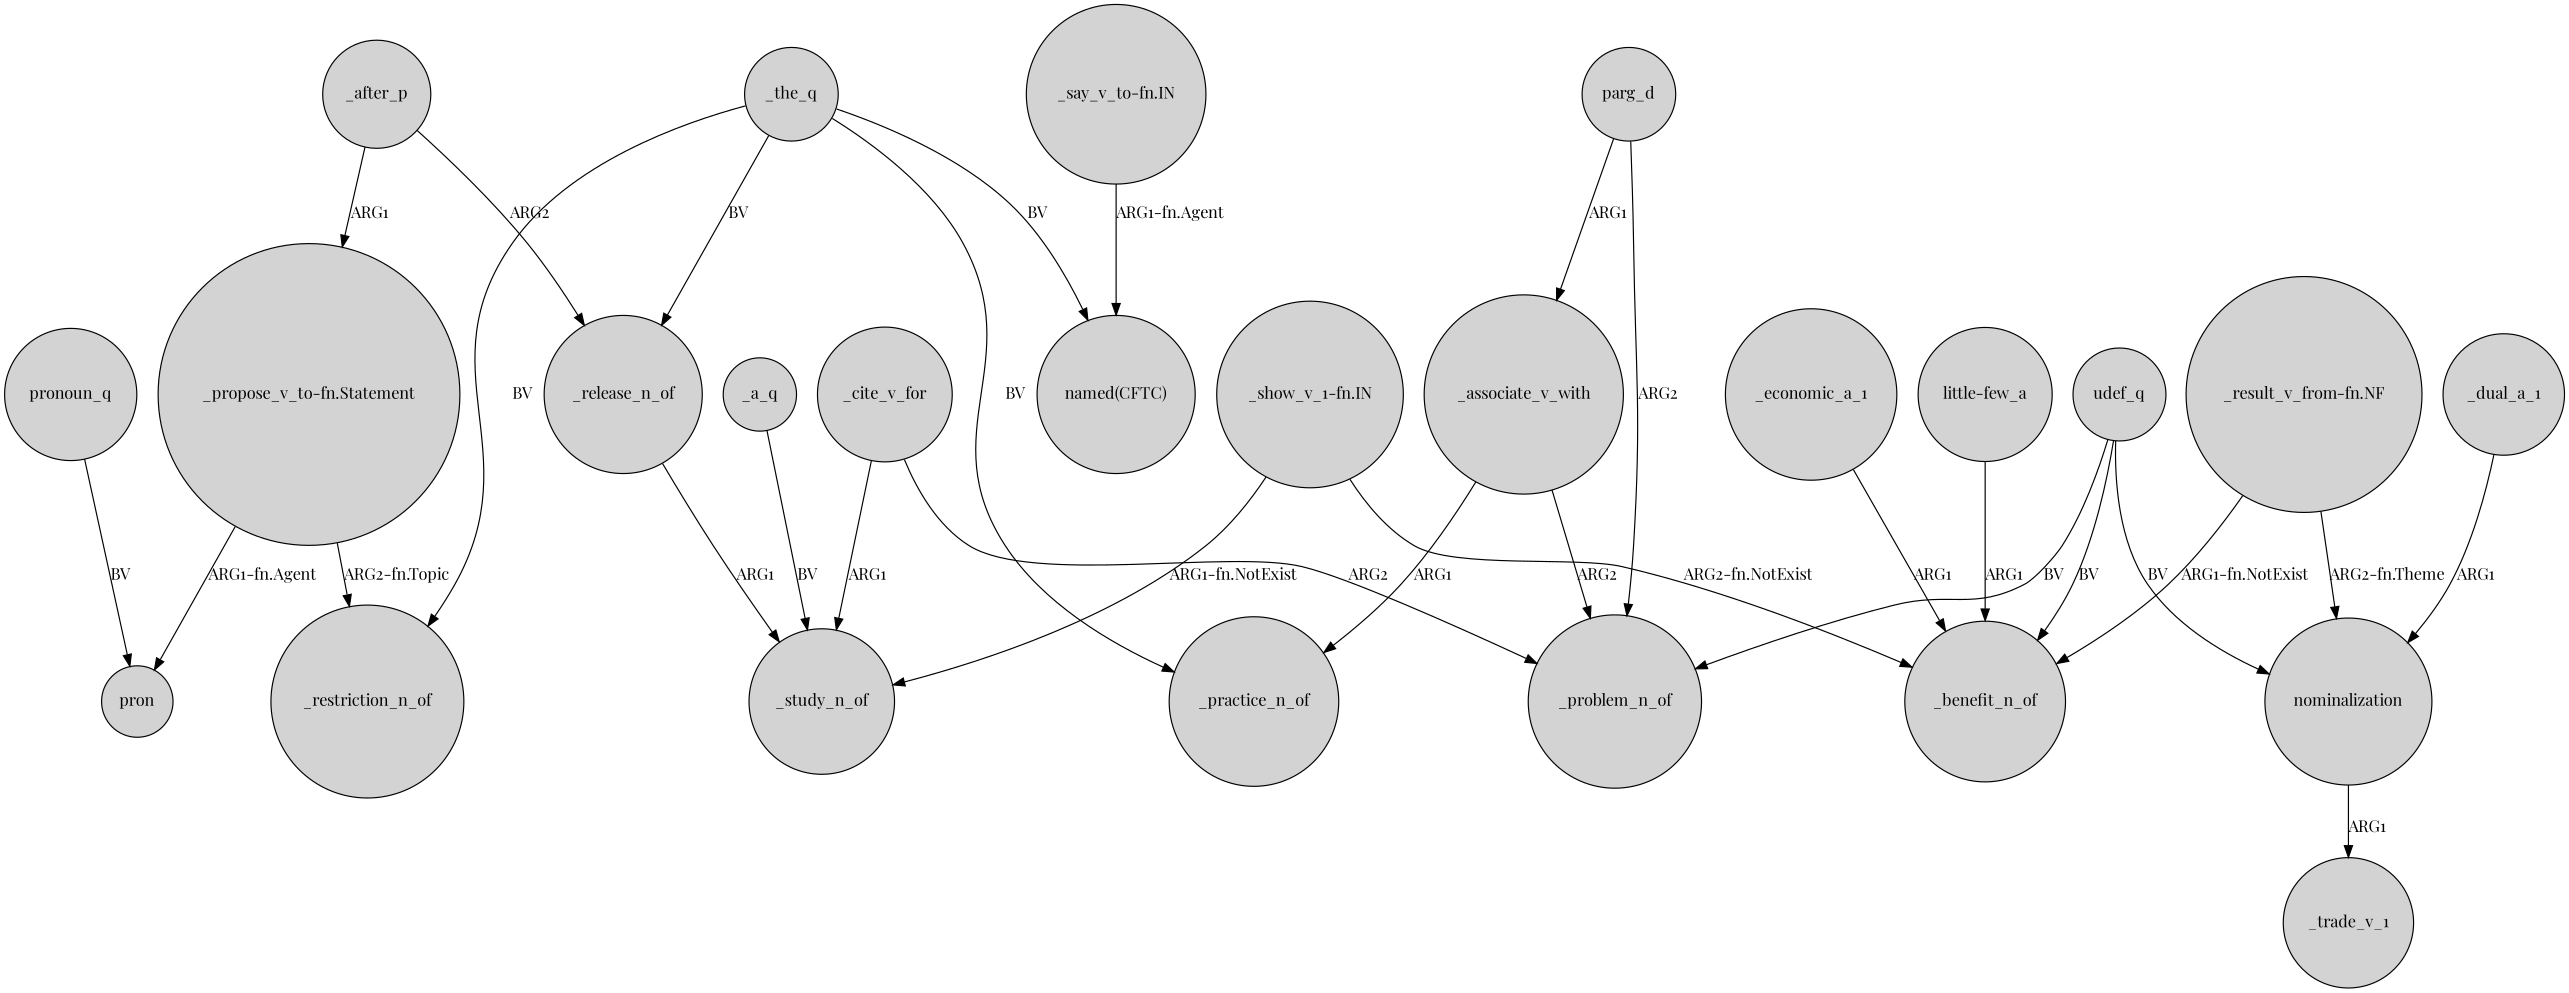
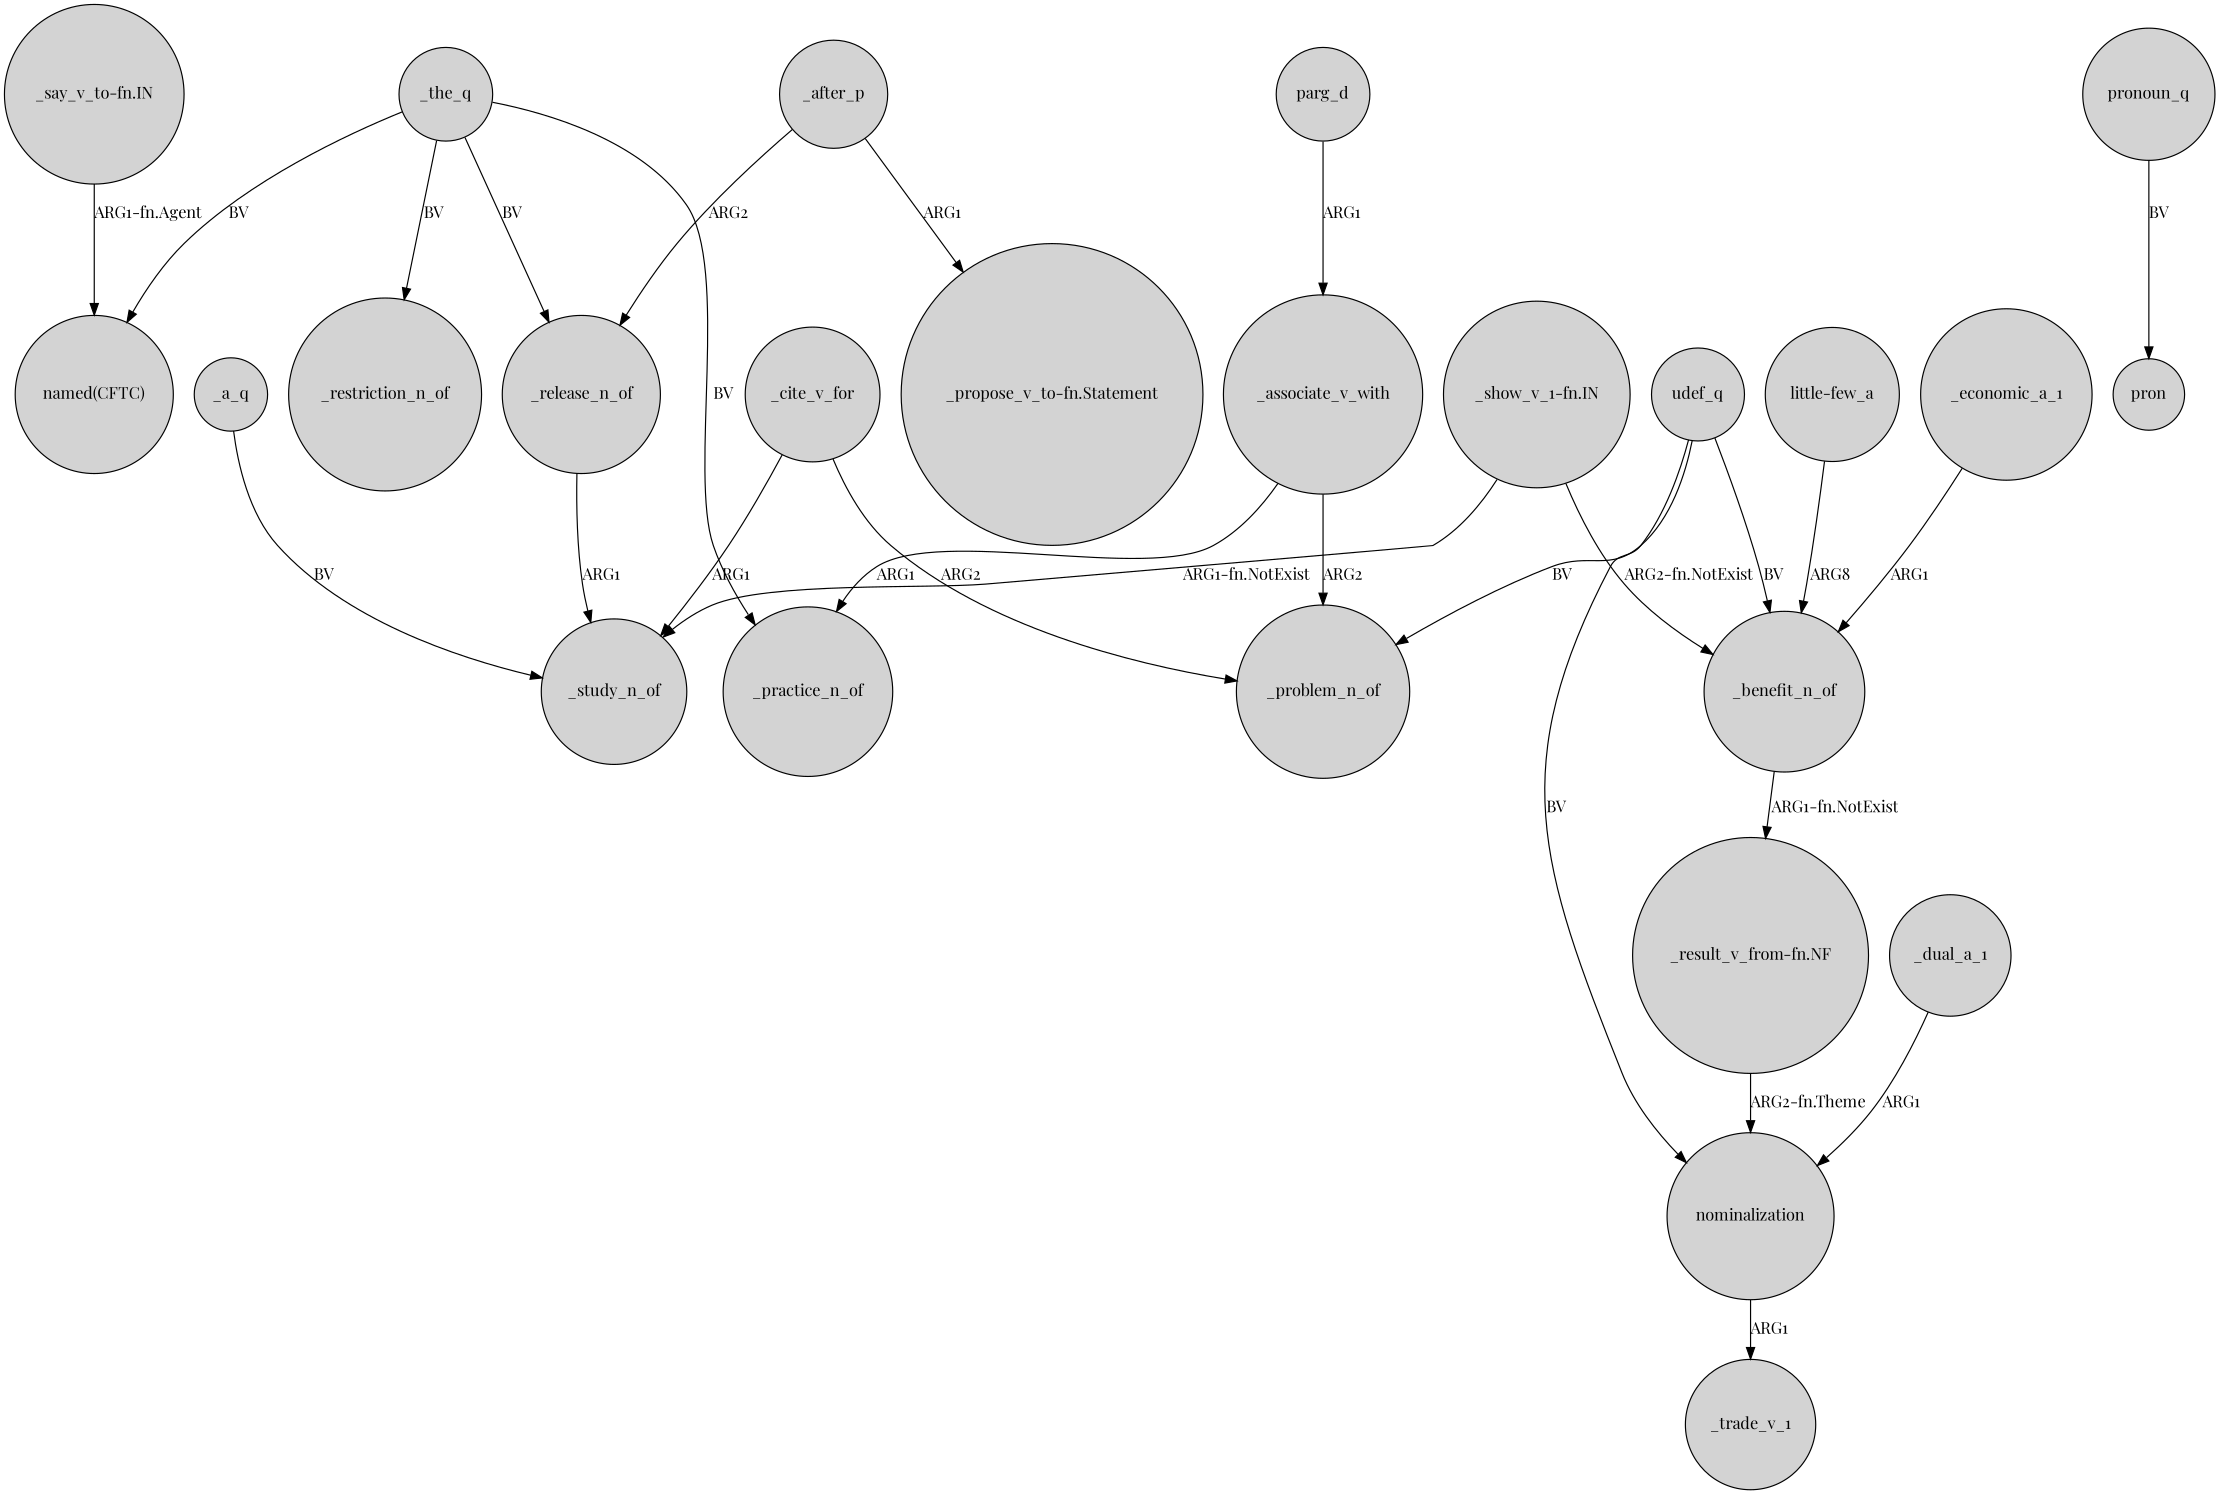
edge "parg_d" -> "_problem_n_of": removed, label "ARG2"
edge "_propose_v_to-fn.Statement" -> "_restriction_n_of": removed, label "ARG2-fn.Topic"
edge "little-few_a" -> "_benefit_n_of": label "ARG1" -> "ARG8"
edge "_result_v_from-fn.NF" -> "_benefit_n_of": reversed
edge "_propose_v_to-fn.Statement" -> "pron": removed, label "ARG1-fn.Agent"
